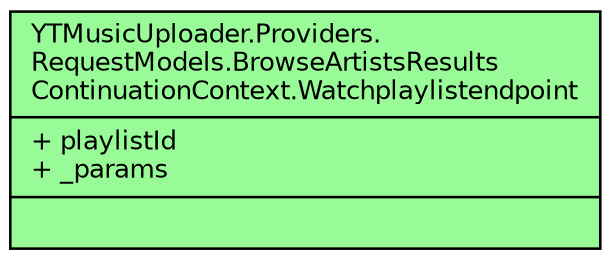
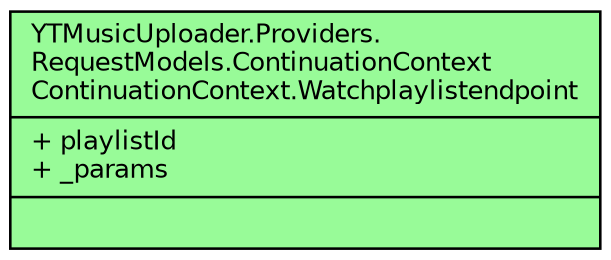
node "YTMusicUploader.Providers.": text "RequestModels.BrowseArtistsResults" -> "RequestModels.ContinuationContext"
